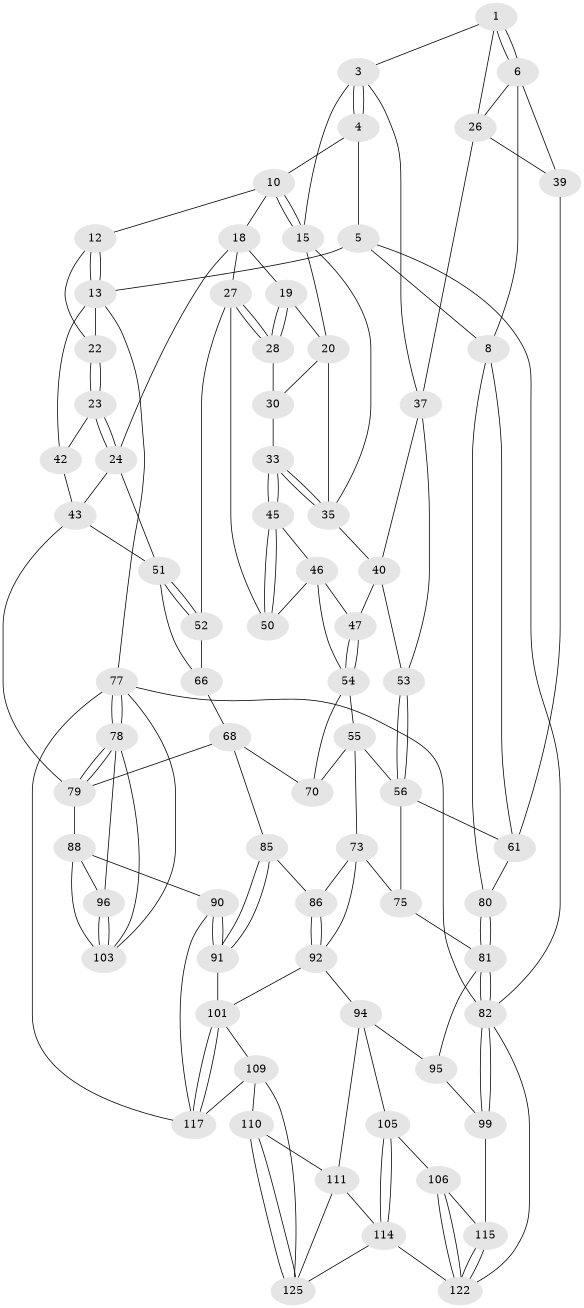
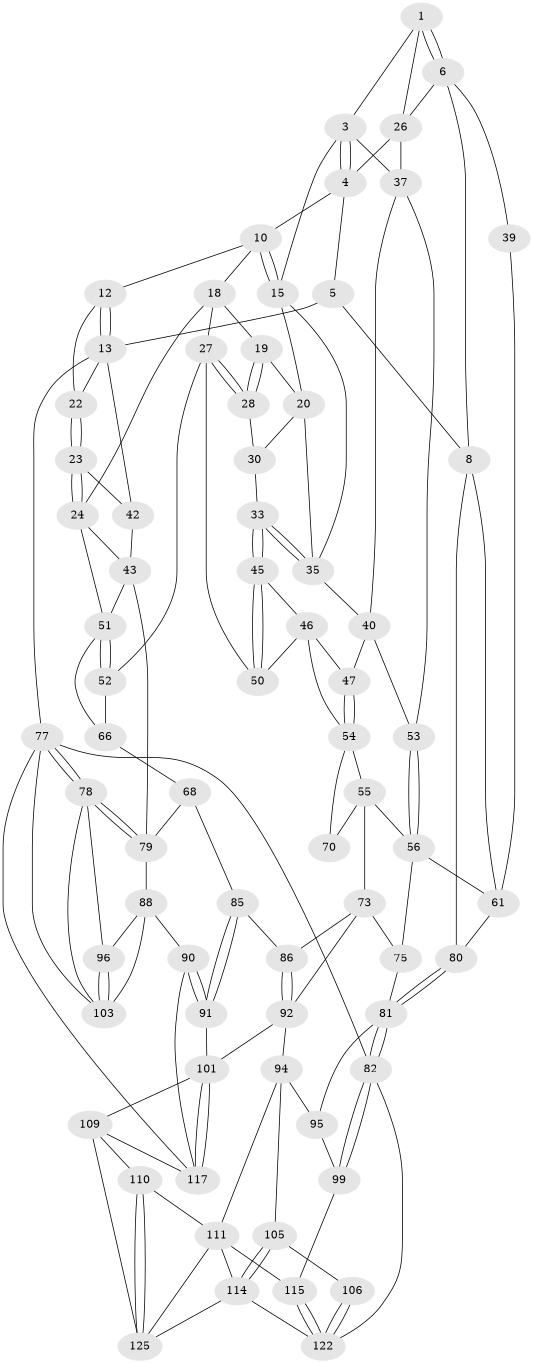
edge "26" -- "39": now "26" -- "4"
edge "5" -- "82": removed
edge "68" -- "70": removed
edge "106" -- "115": now "111" -- "115"
